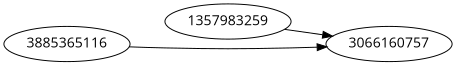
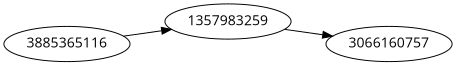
edge "3885365116" -> "3066160757": now "3885365116" -> "1357983259"
